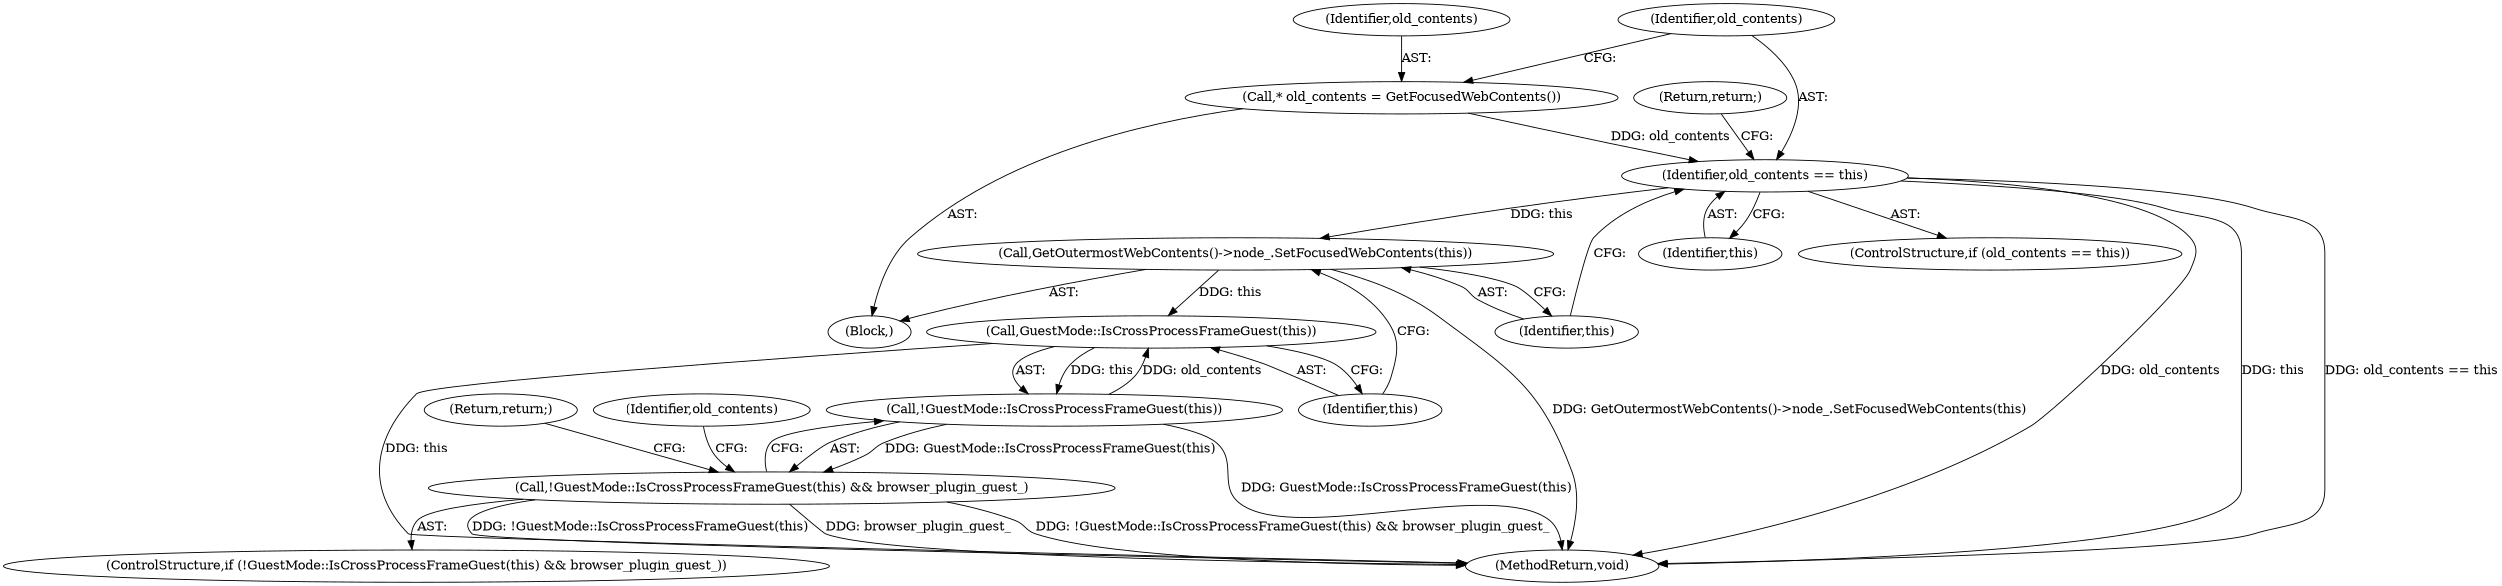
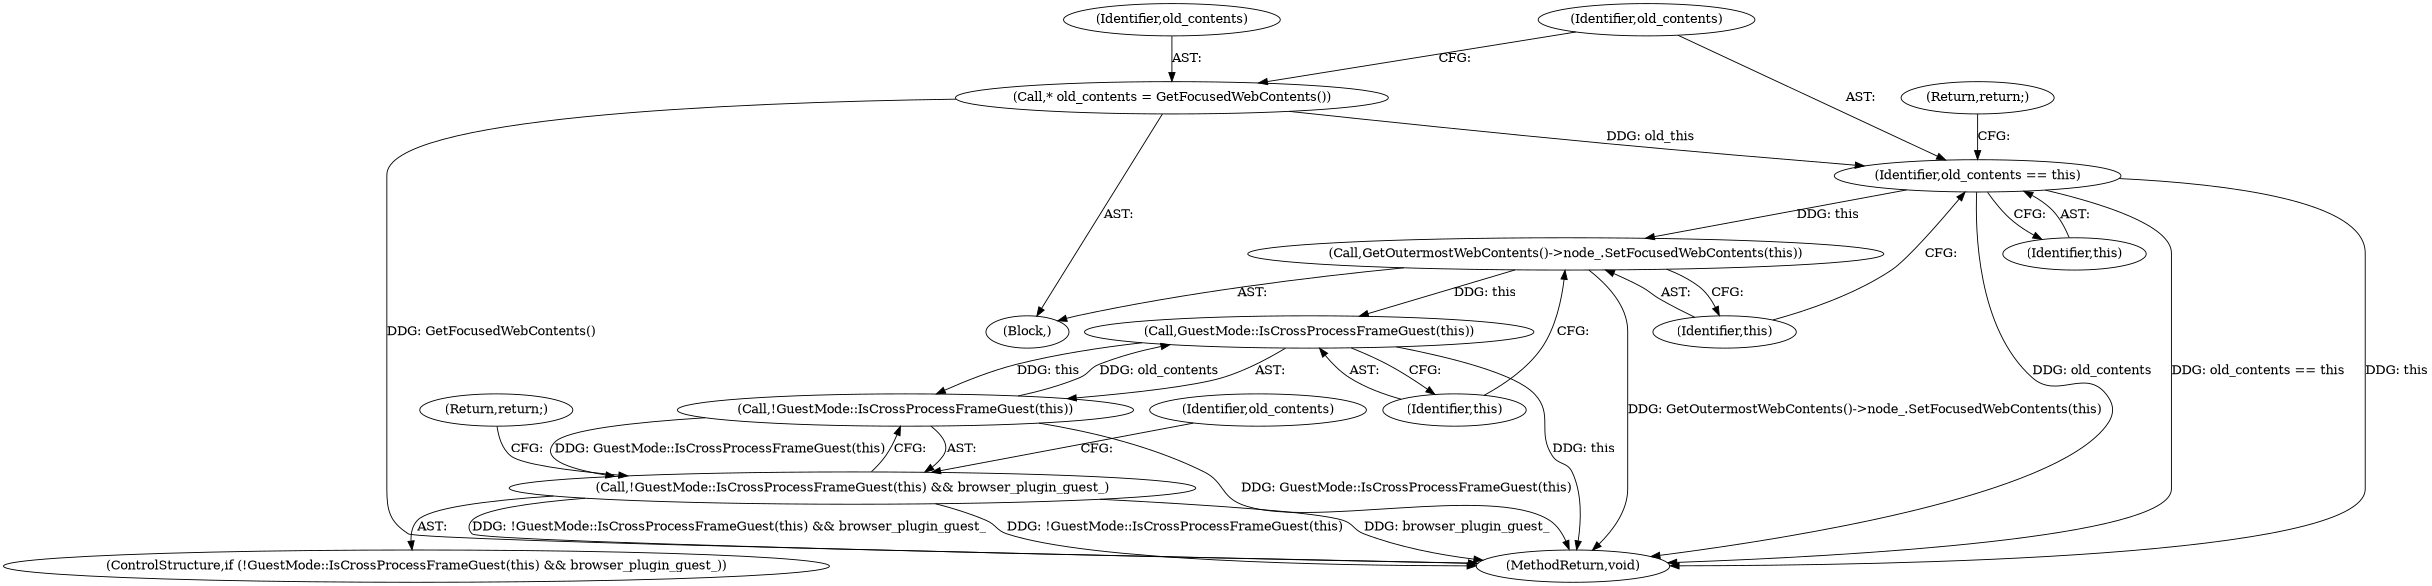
edge "(Call,* old_contents = GetFocusedWebContents())" -> "(Identifier,old_contents == this)": label "DDG: old_contents" -> "DDG: old_this"
node "(ControlStructure,if (old_contents == this))": removed
edge "(Call,* old_contents = GetFocusedWebContents())" -> "(MethodReturn,void)": added, label "DDG: GetFocusedWebContents()"
